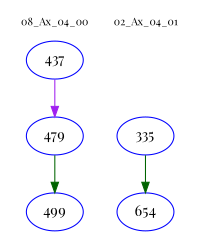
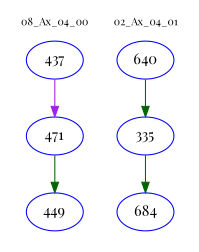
node "640": added
node "479": label "479" -> "471"
node "499": label "499" -> "449"
node "654": label "654" -> "684"
